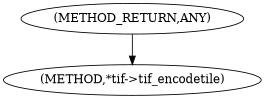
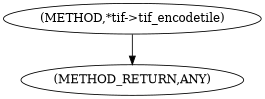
edge "(METHOD_RETURN,ANY)" -> "(METHOD,*tif->tif_encodetile)": reversed
